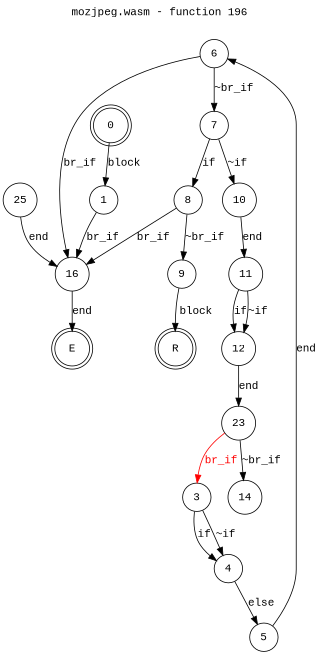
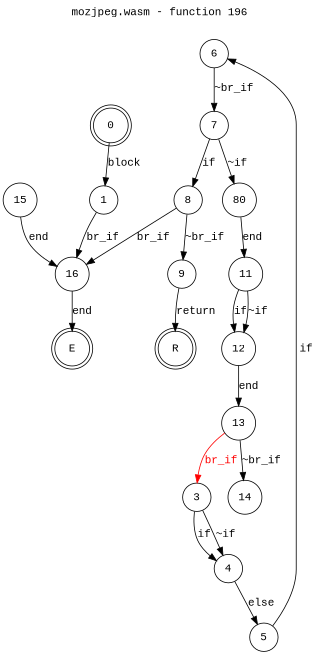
edge "6" -> "16": removed, label "br_if"
node "25": label "25" -> "15"
node "10": label "10" -> "80"
edge "9" -> "R": label "block" -> "return"
edge "5" -> "6": label "end" -> "if"
node "23": label "23" -> "13"
